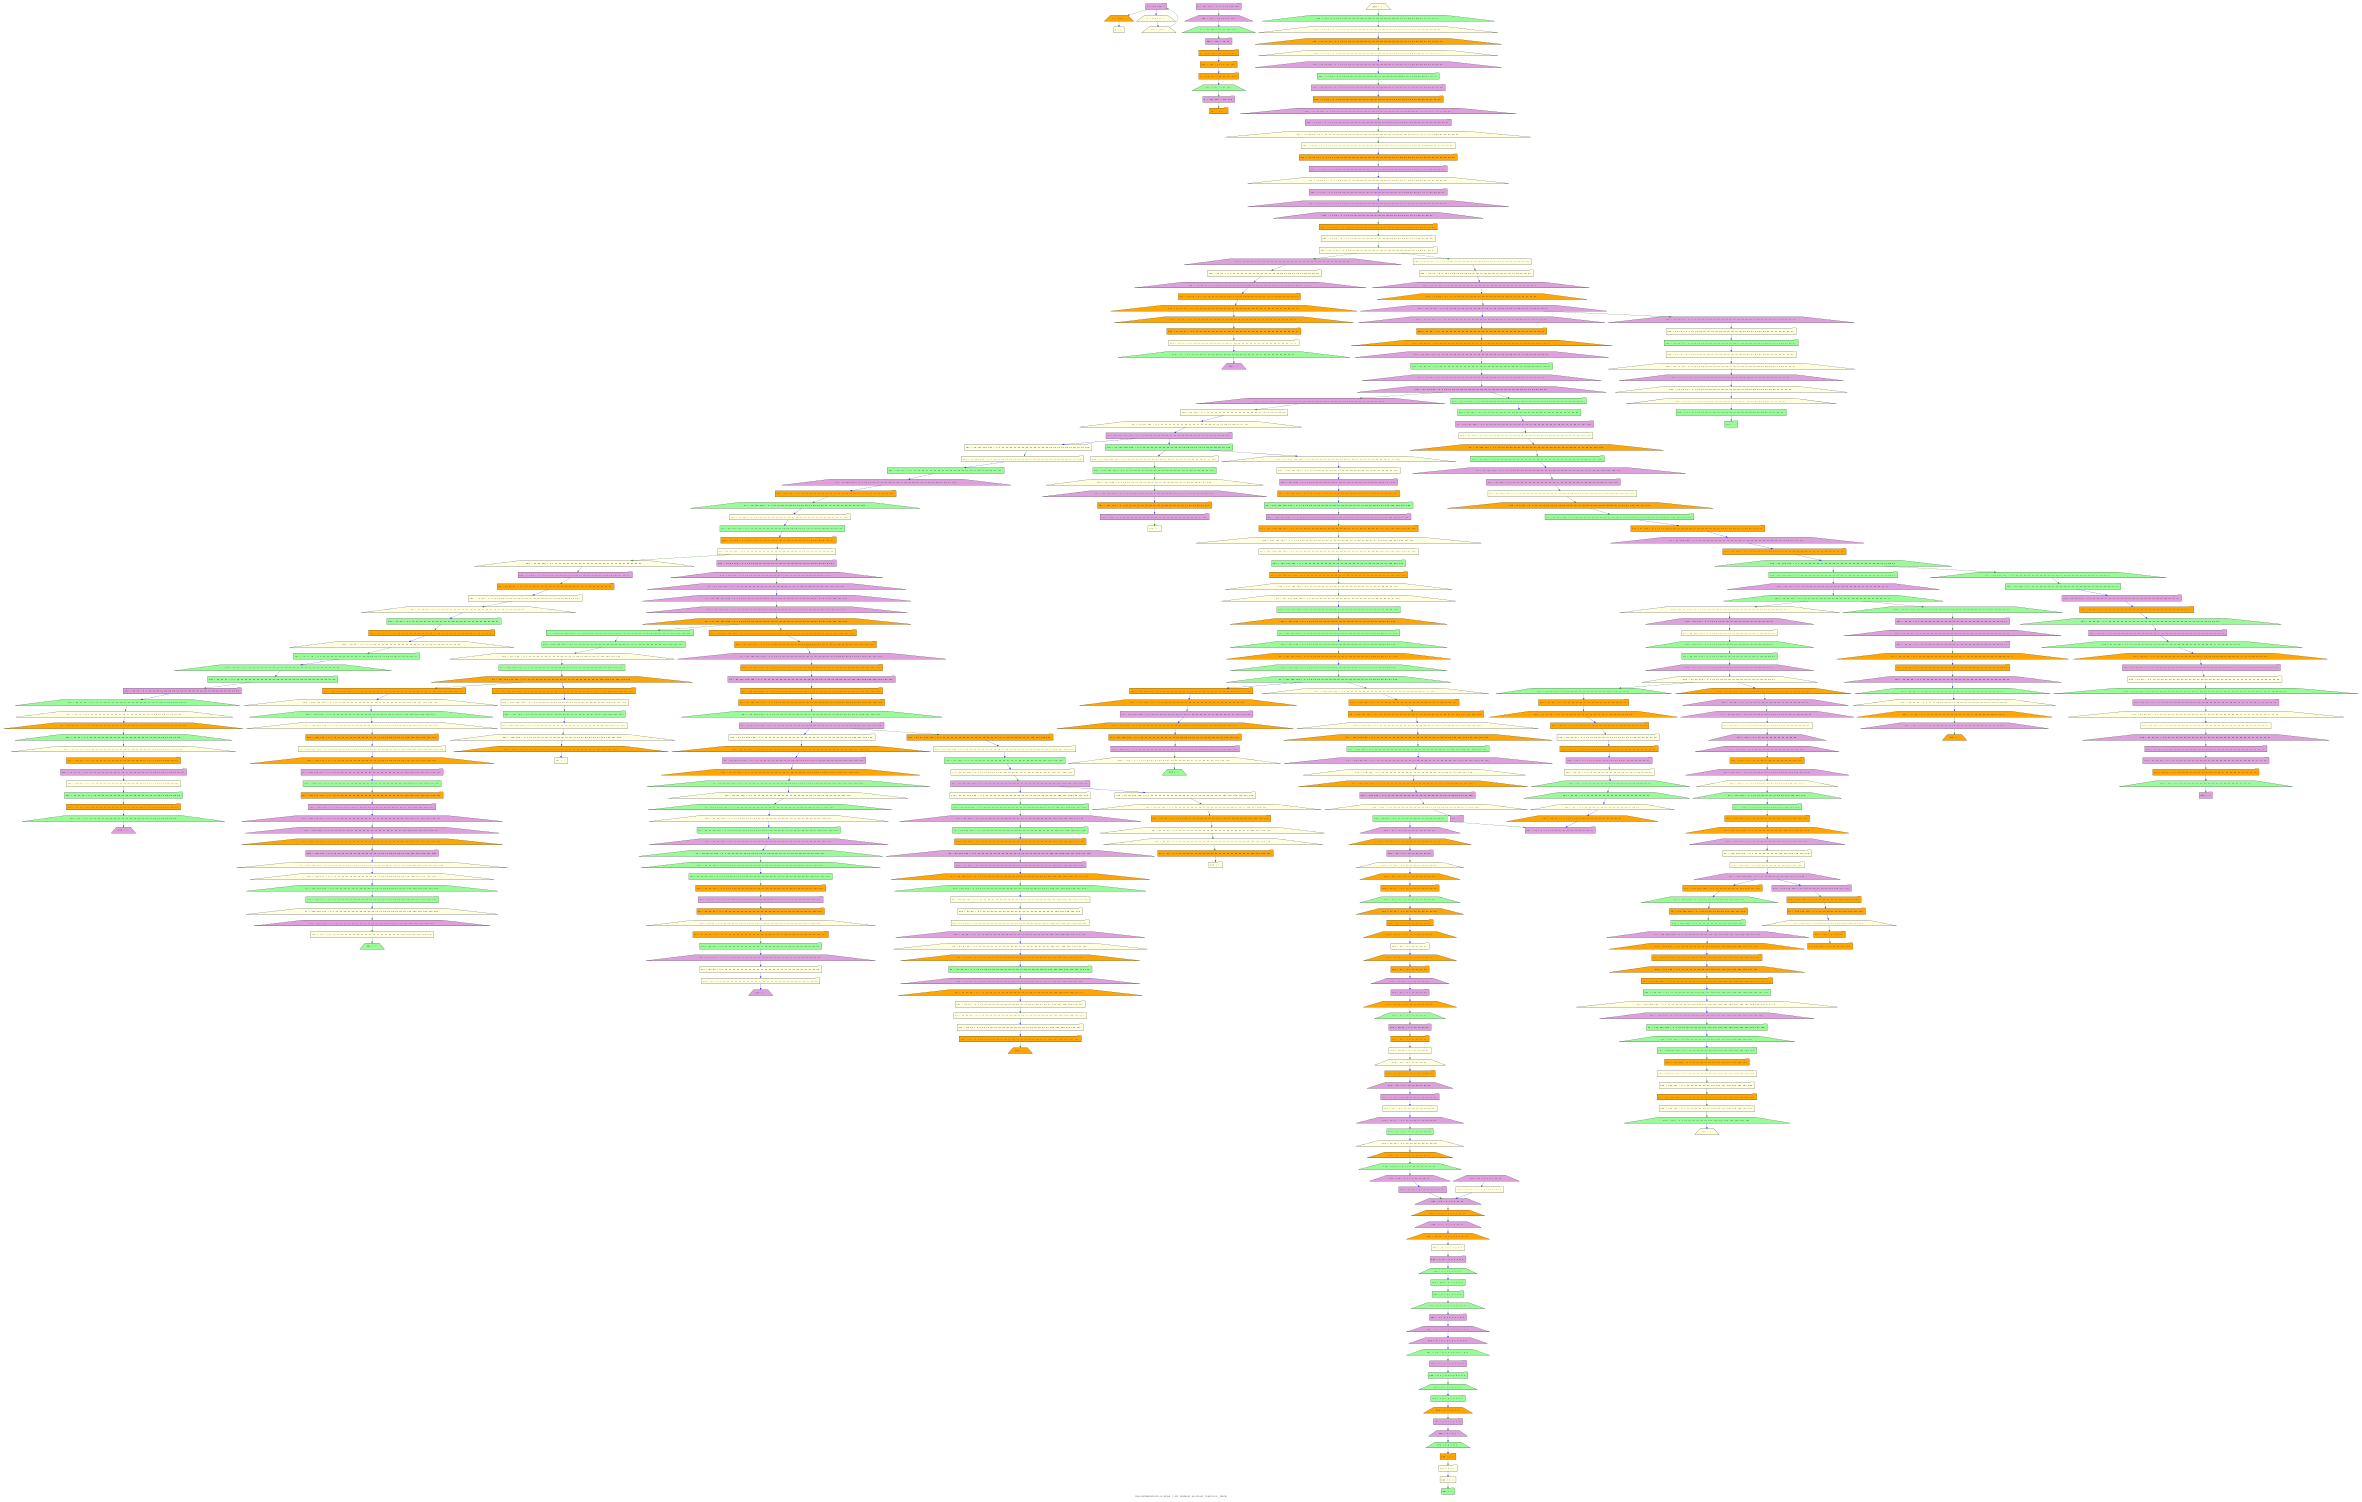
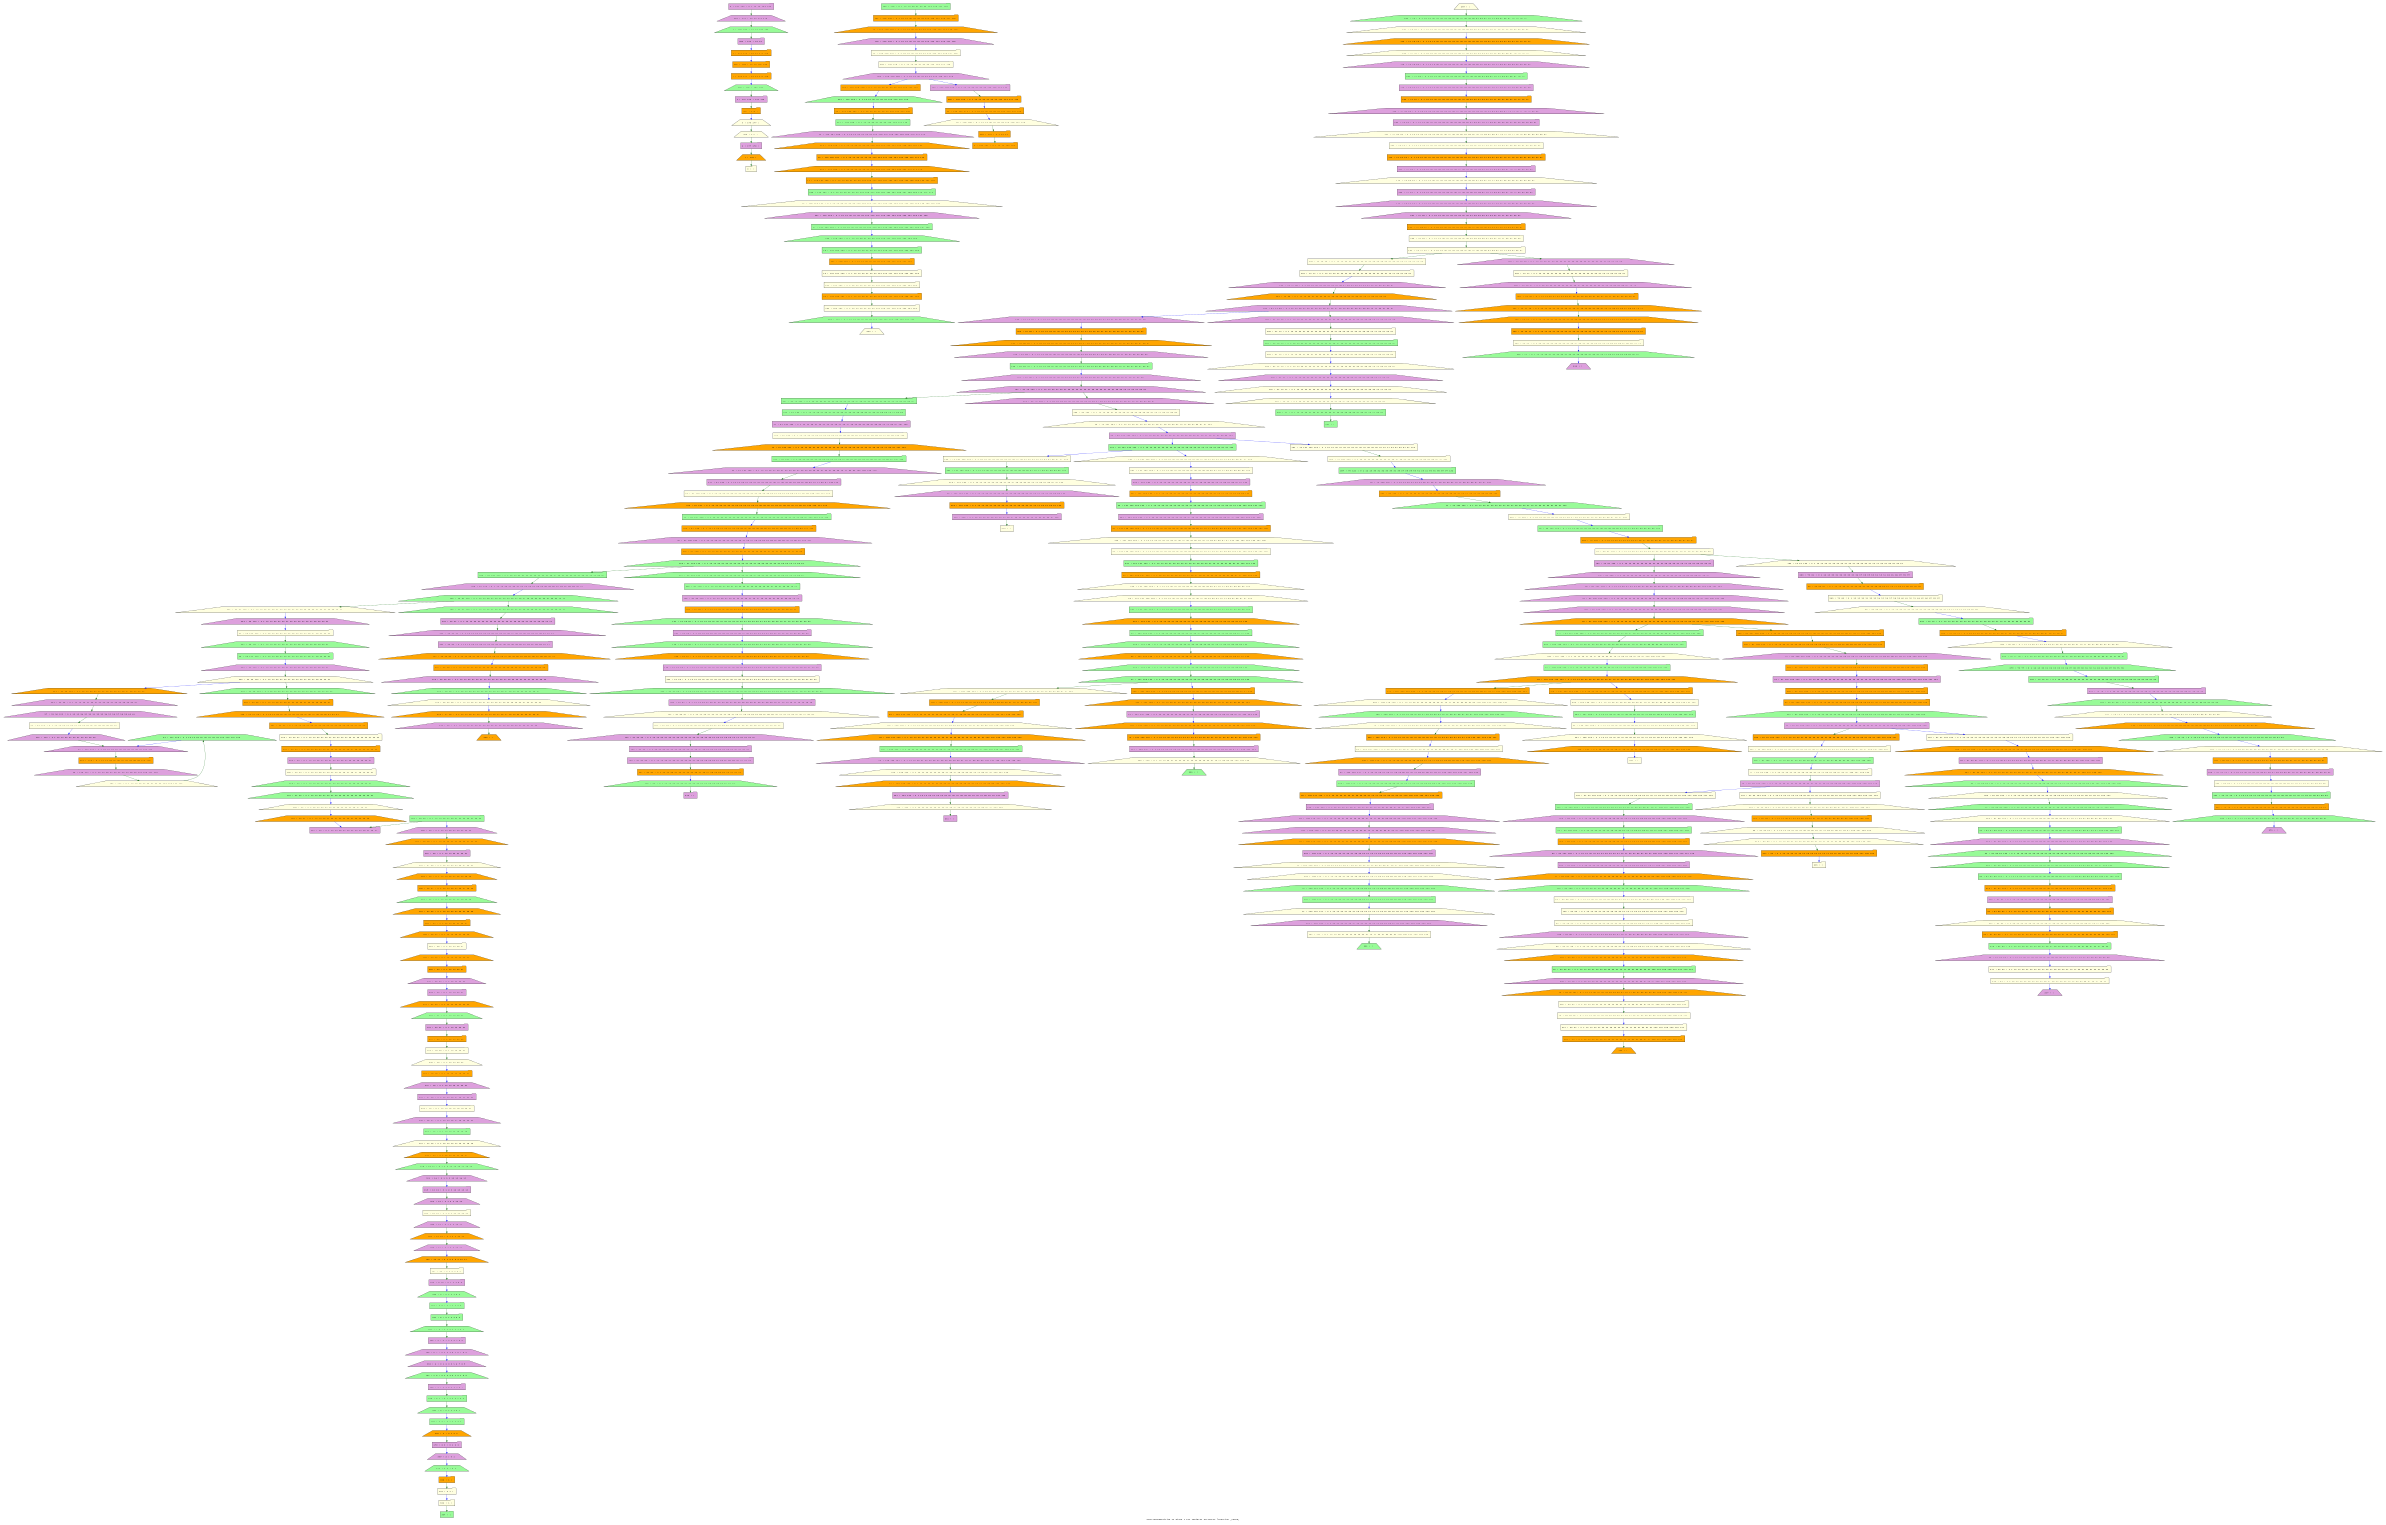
edge "2 | 177 178 :" -> "3 | 176 177 :": now "387 | 176 :" -> "3 | 176 177 :"
edge "23 | 155 156 : 0 1 12 13 24 25 30 31 32 33 153 154 155 156" -> "377 | 156 : 0 1 12 13 30 31 32 33 153 154 155 156": now "23 | 155 156 : 0 1 12 13 24 25 30 31 32 33 153 154 155 156" -> "25 | 153 154 : 0 1 12 13 24 25 30 31 32 33 38 39 153 154"
edge "159 | 13 14 : 0 1 2 3 12 13 14 15" -> "349 | 12 : 0 1 2 3 10 11": now "159 | 13 14 : 0 1 2 3 12 13 14 15" -> "350 | 13 : 0 1 2 3 12 13"
